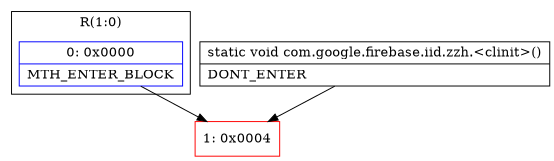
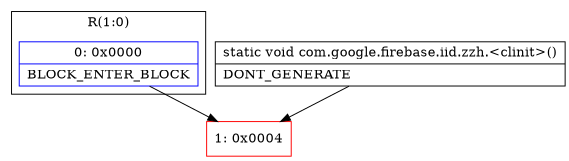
node "0: 0x0000": text "MTH_ENTER_BLOCK" -> "BLOCK_ENTER_BLOCK"
node "static void com.google.firebase.iid.zzh.<clinit>()": text "DONT_ENTER" -> "DONT_GENERATE"
